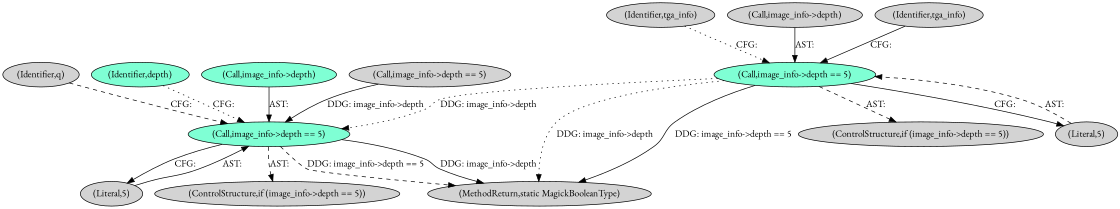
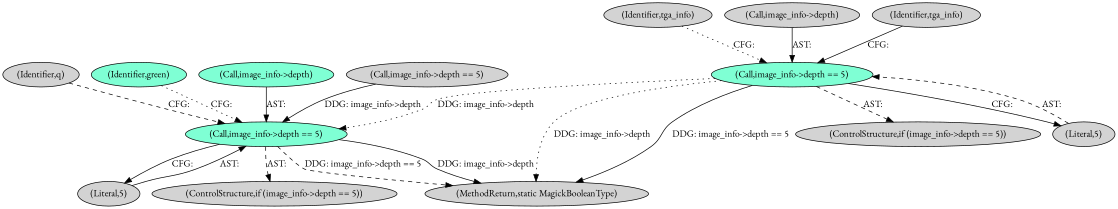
node "(Identifier,depth)": label "(Identifier,depth)" -> "(Identifier,green)"
